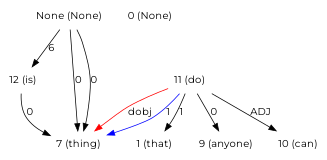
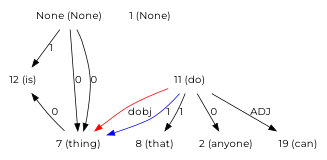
node "0 (None)": label "0 (None)" -> "1 (None)"
edge "None (None)" -> "12 (is)": label "6" -> "1"
edge "12 (is)" -> "7 (thing)": reversed
node "1 (that)": label "1 (that)" -> "8 (that)"
node "9 (anyone)": label "9 (anyone)" -> "2 (anyone)"
node "10 (can)": label "10 (can)" -> "19 (can)"
